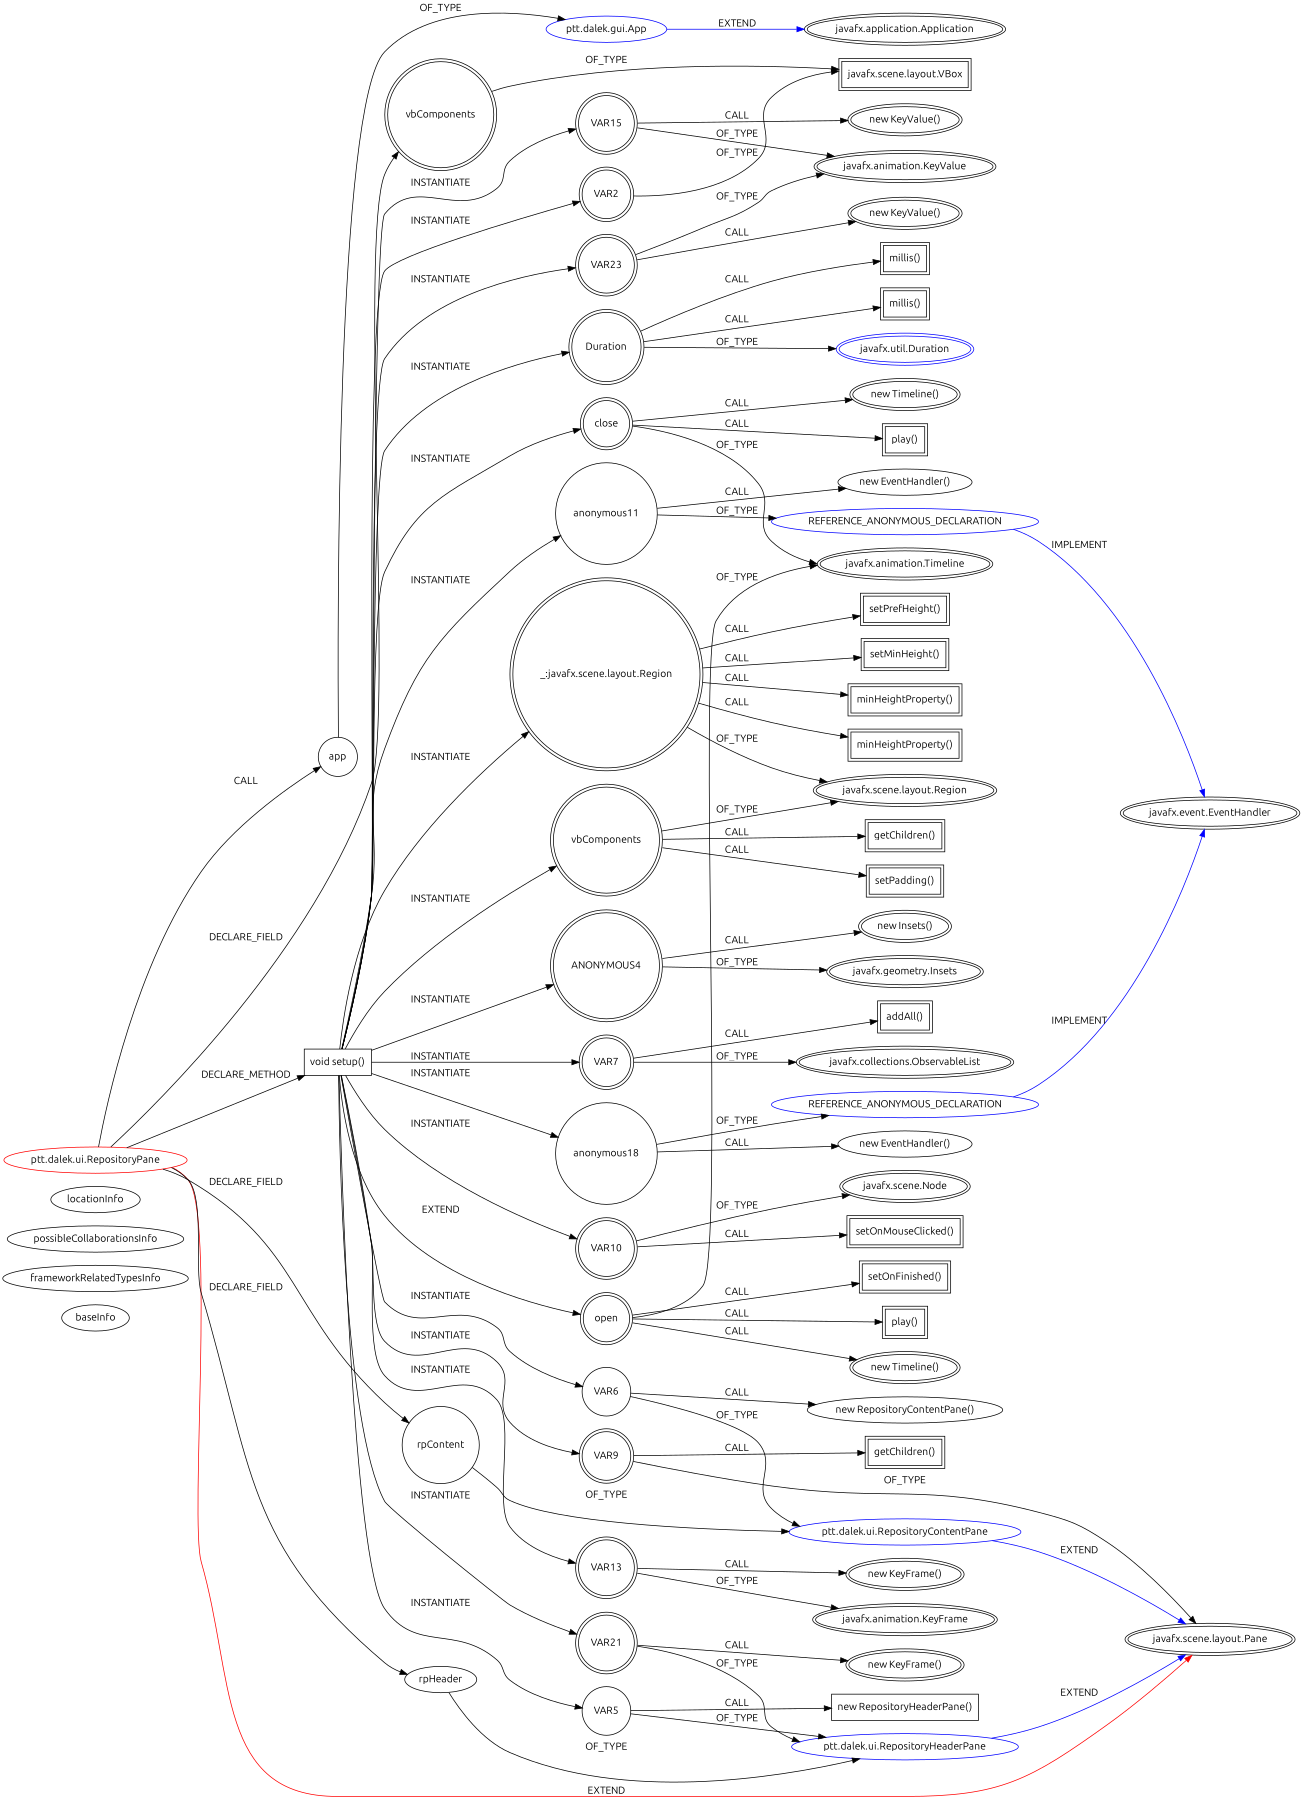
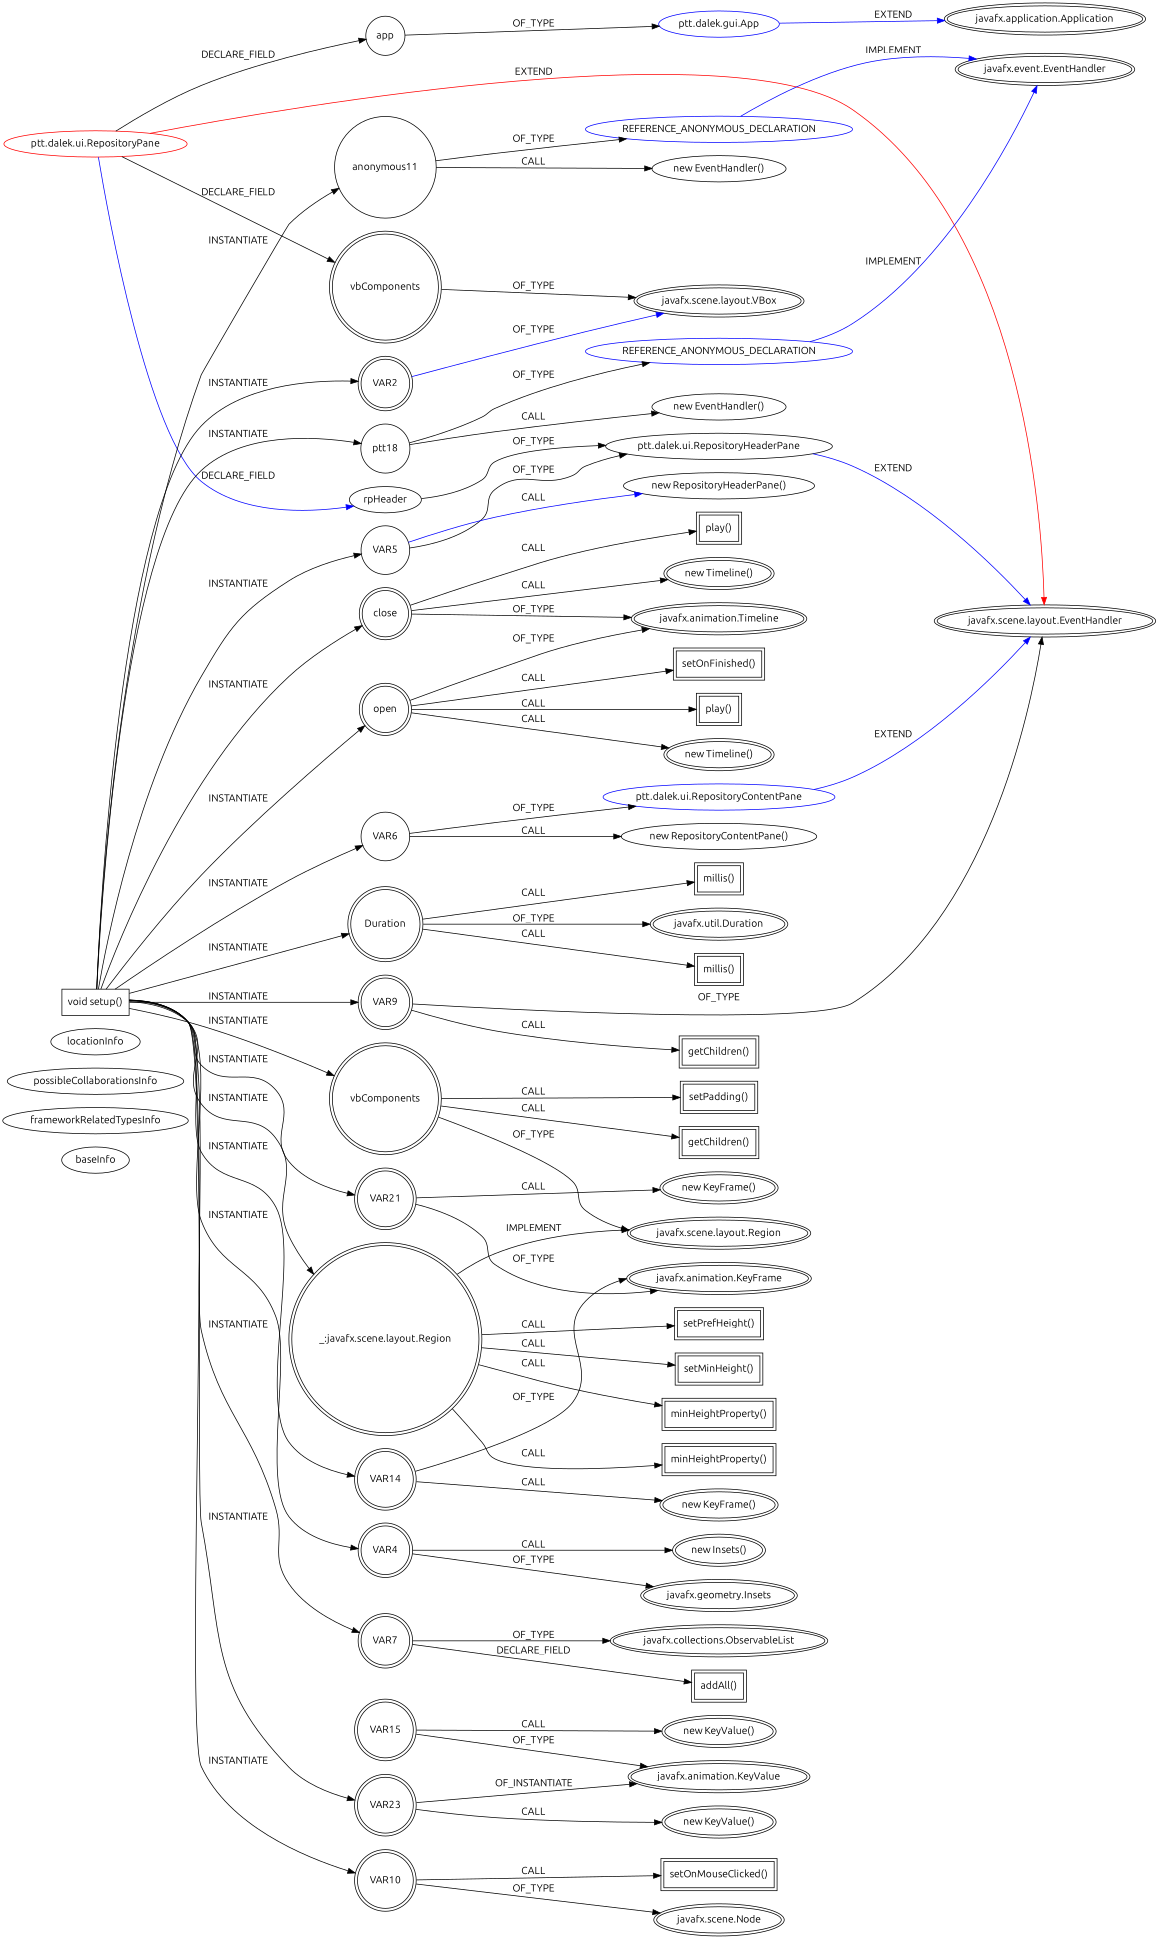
node "javafx.scene.layout.VBox": shape box -> ellipse
edge "VAR2" -> "javafx.scene.layout.VBox": color black -> blue
edge "VAR23" -> "javafx.animation.KeyValue": label "OF_TYPE" -> "OF_INSTANTIATE"
node "javafx.util.Duration": color blue -> black
edge "void setup()" -> "VAR15": removed, label "INSTANTIATE"
edge "_:javafx.scene.layout.Region" -> "javafx.scene.layout.Region": label "OF_TYPE" -> "IMPLEMENT"
edge "ptt.dalek.ui.RepositoryPane" -> "app": label "CALL" -> "DECLARE_FIELD"
node "ANONYMOUS4": label "ANONYMOUS4" -> "VAR4"
edge "VAR7" -> "addAll()": label "CALL" -> "DECLARE_FIELD"
edge "ptt.dalek.ui.RepositoryPane" -> "void setup()": removed, label "DECLARE_METHOD"
node "anonymous18": label "anonymous18" -> "ptt18"
edge "void setup()" -> "open": label "EXTEND" -> "INSTANTIATE"
edge "ptt.dalek.ui.RepositoryPane" -> "rpHeader": color black -> blue
node "rpContent": removed
node "VAR13": label "VAR13" -> "VAR14"
node "javafx.scene.layout.Pane": label "javafx.scene.layout.Pane" -> "javafx.scene.layout.EventHandler"
edge "VAR21" -> "ptt.dalek.ui.RepositoryHeaderPane": now "VAR21" -> "javafx.animation.KeyFrame"
node "new RepositoryHeaderPane()": shape box -> ellipse
edge "VAR5" -> "new RepositoryHeaderPane()": color black -> blue
node "ptt.dalek.ui.RepositoryHeaderPane": color blue -> black
